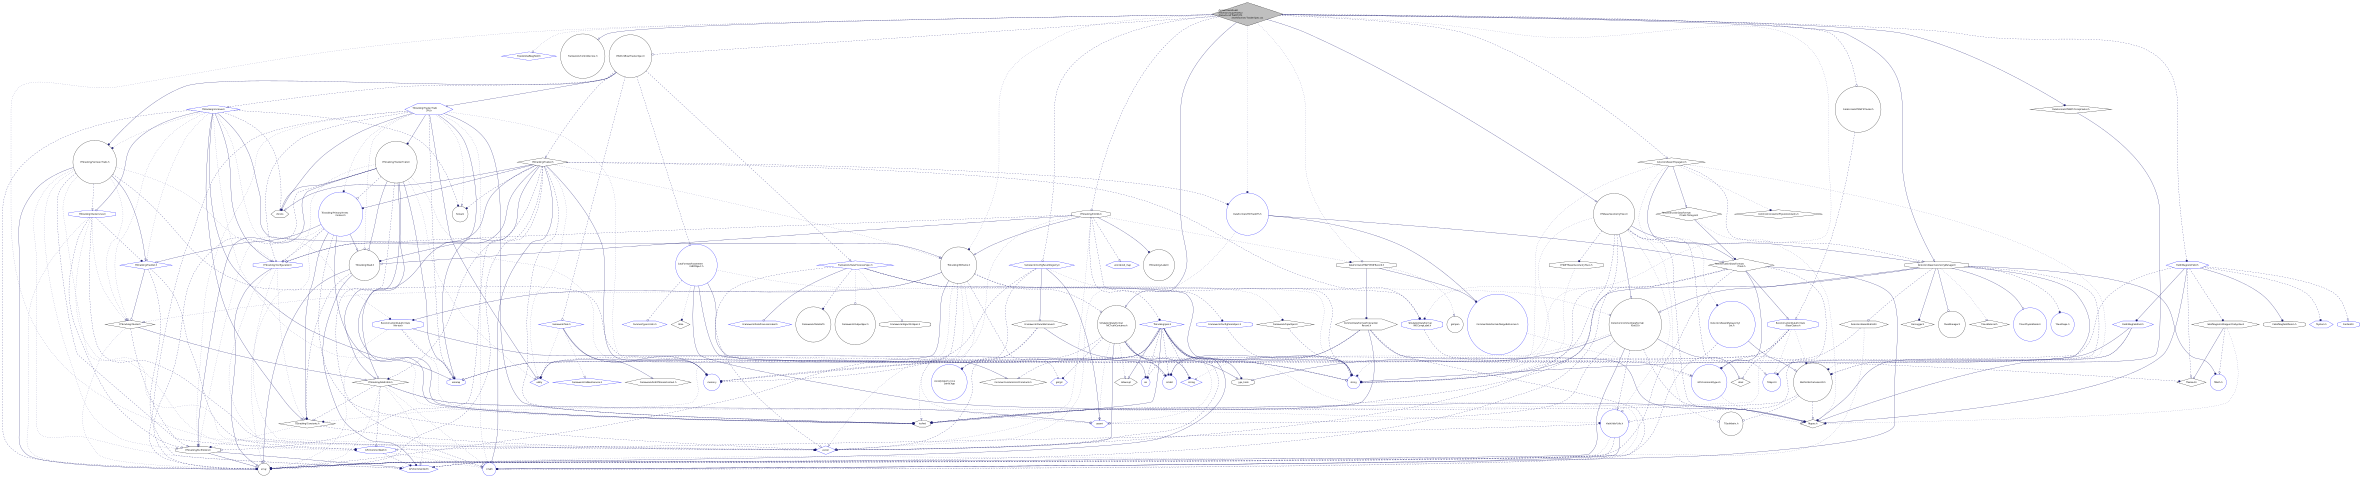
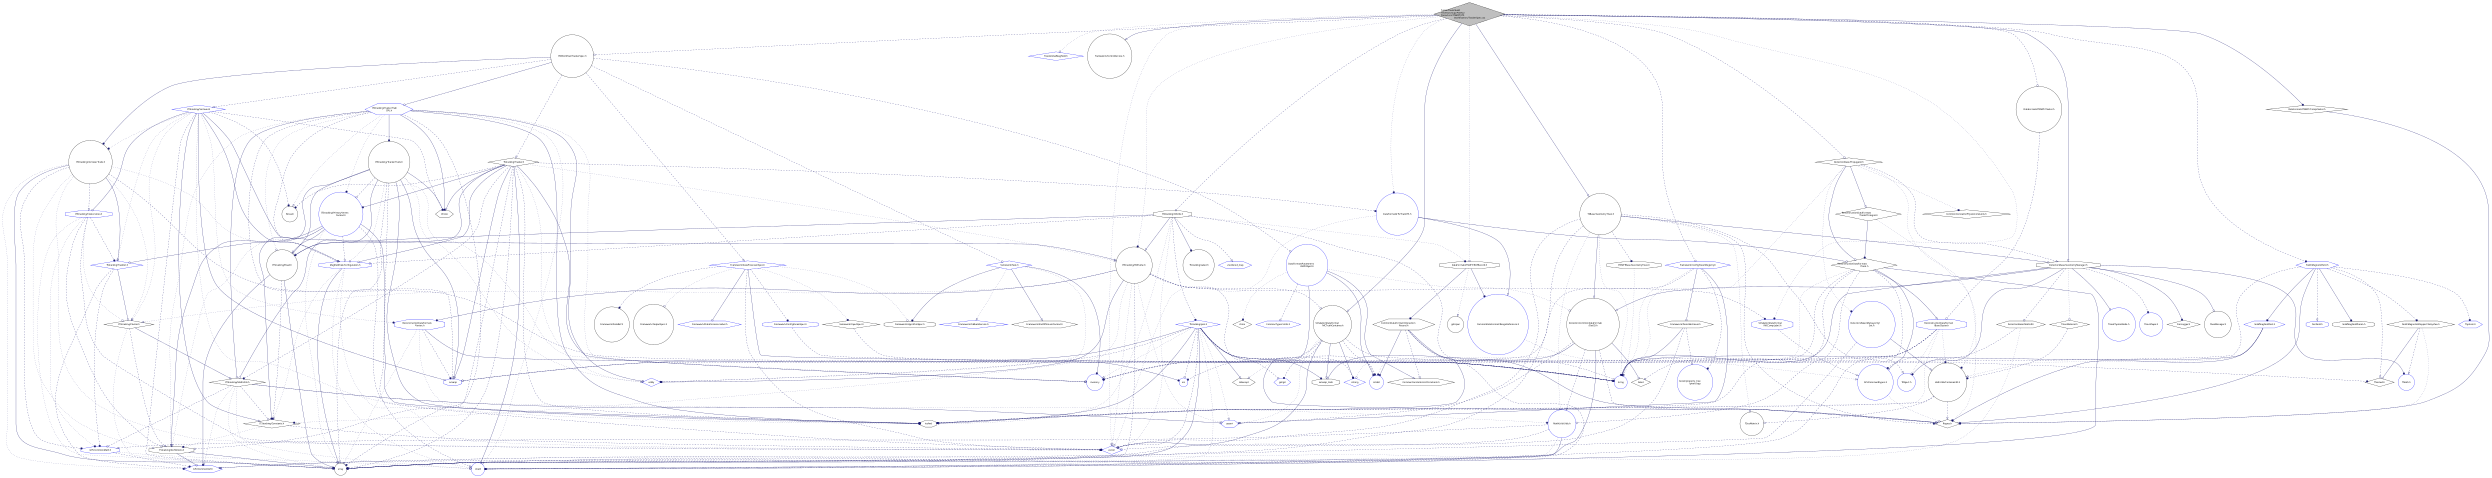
edge "ITStracking/Tracker.h" -> "SimulationDataFormat /MCCompLabel.h": removed
node "ITStracking/Configuration.h": label "ITStracking/Configuration.h" -> "MagFieldFast/Configuration.h"
edge "Framework/Task.h" -> "Framework/AlgorithmSpec.h": added
edge "DetectorsBase/GeometryManager.h" -> "MathUtils/Cartesian3D.h": now "TGeoMaterial.h" -> "MathUtils/Cartesian3D.h"
node "type_traits": label "type_traits" -> "iomanip_traits"
